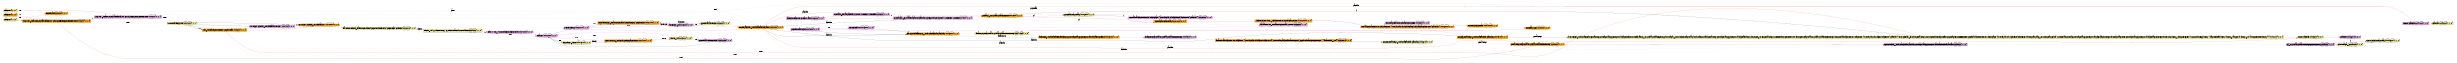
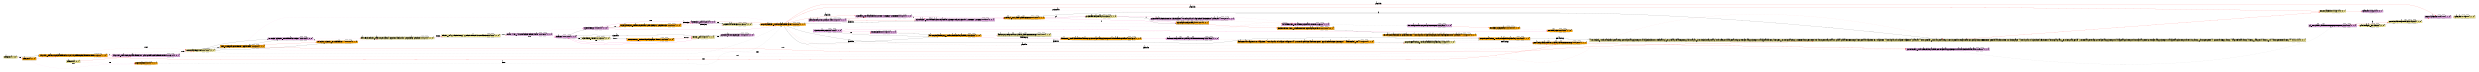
edge "createControl['1', '0', '0']" -> "Composite parent@@@2@@@['1', '1', '1']": now "createControl['1', '0', '0']" -> "createControl['0', '1', '0']"
edge "iter.hasNext()@@@11@@@['1', '1', '0']" -> "resource != null@@@15@@@['1', '1', '0']": label "true" -> "projectsTable"
